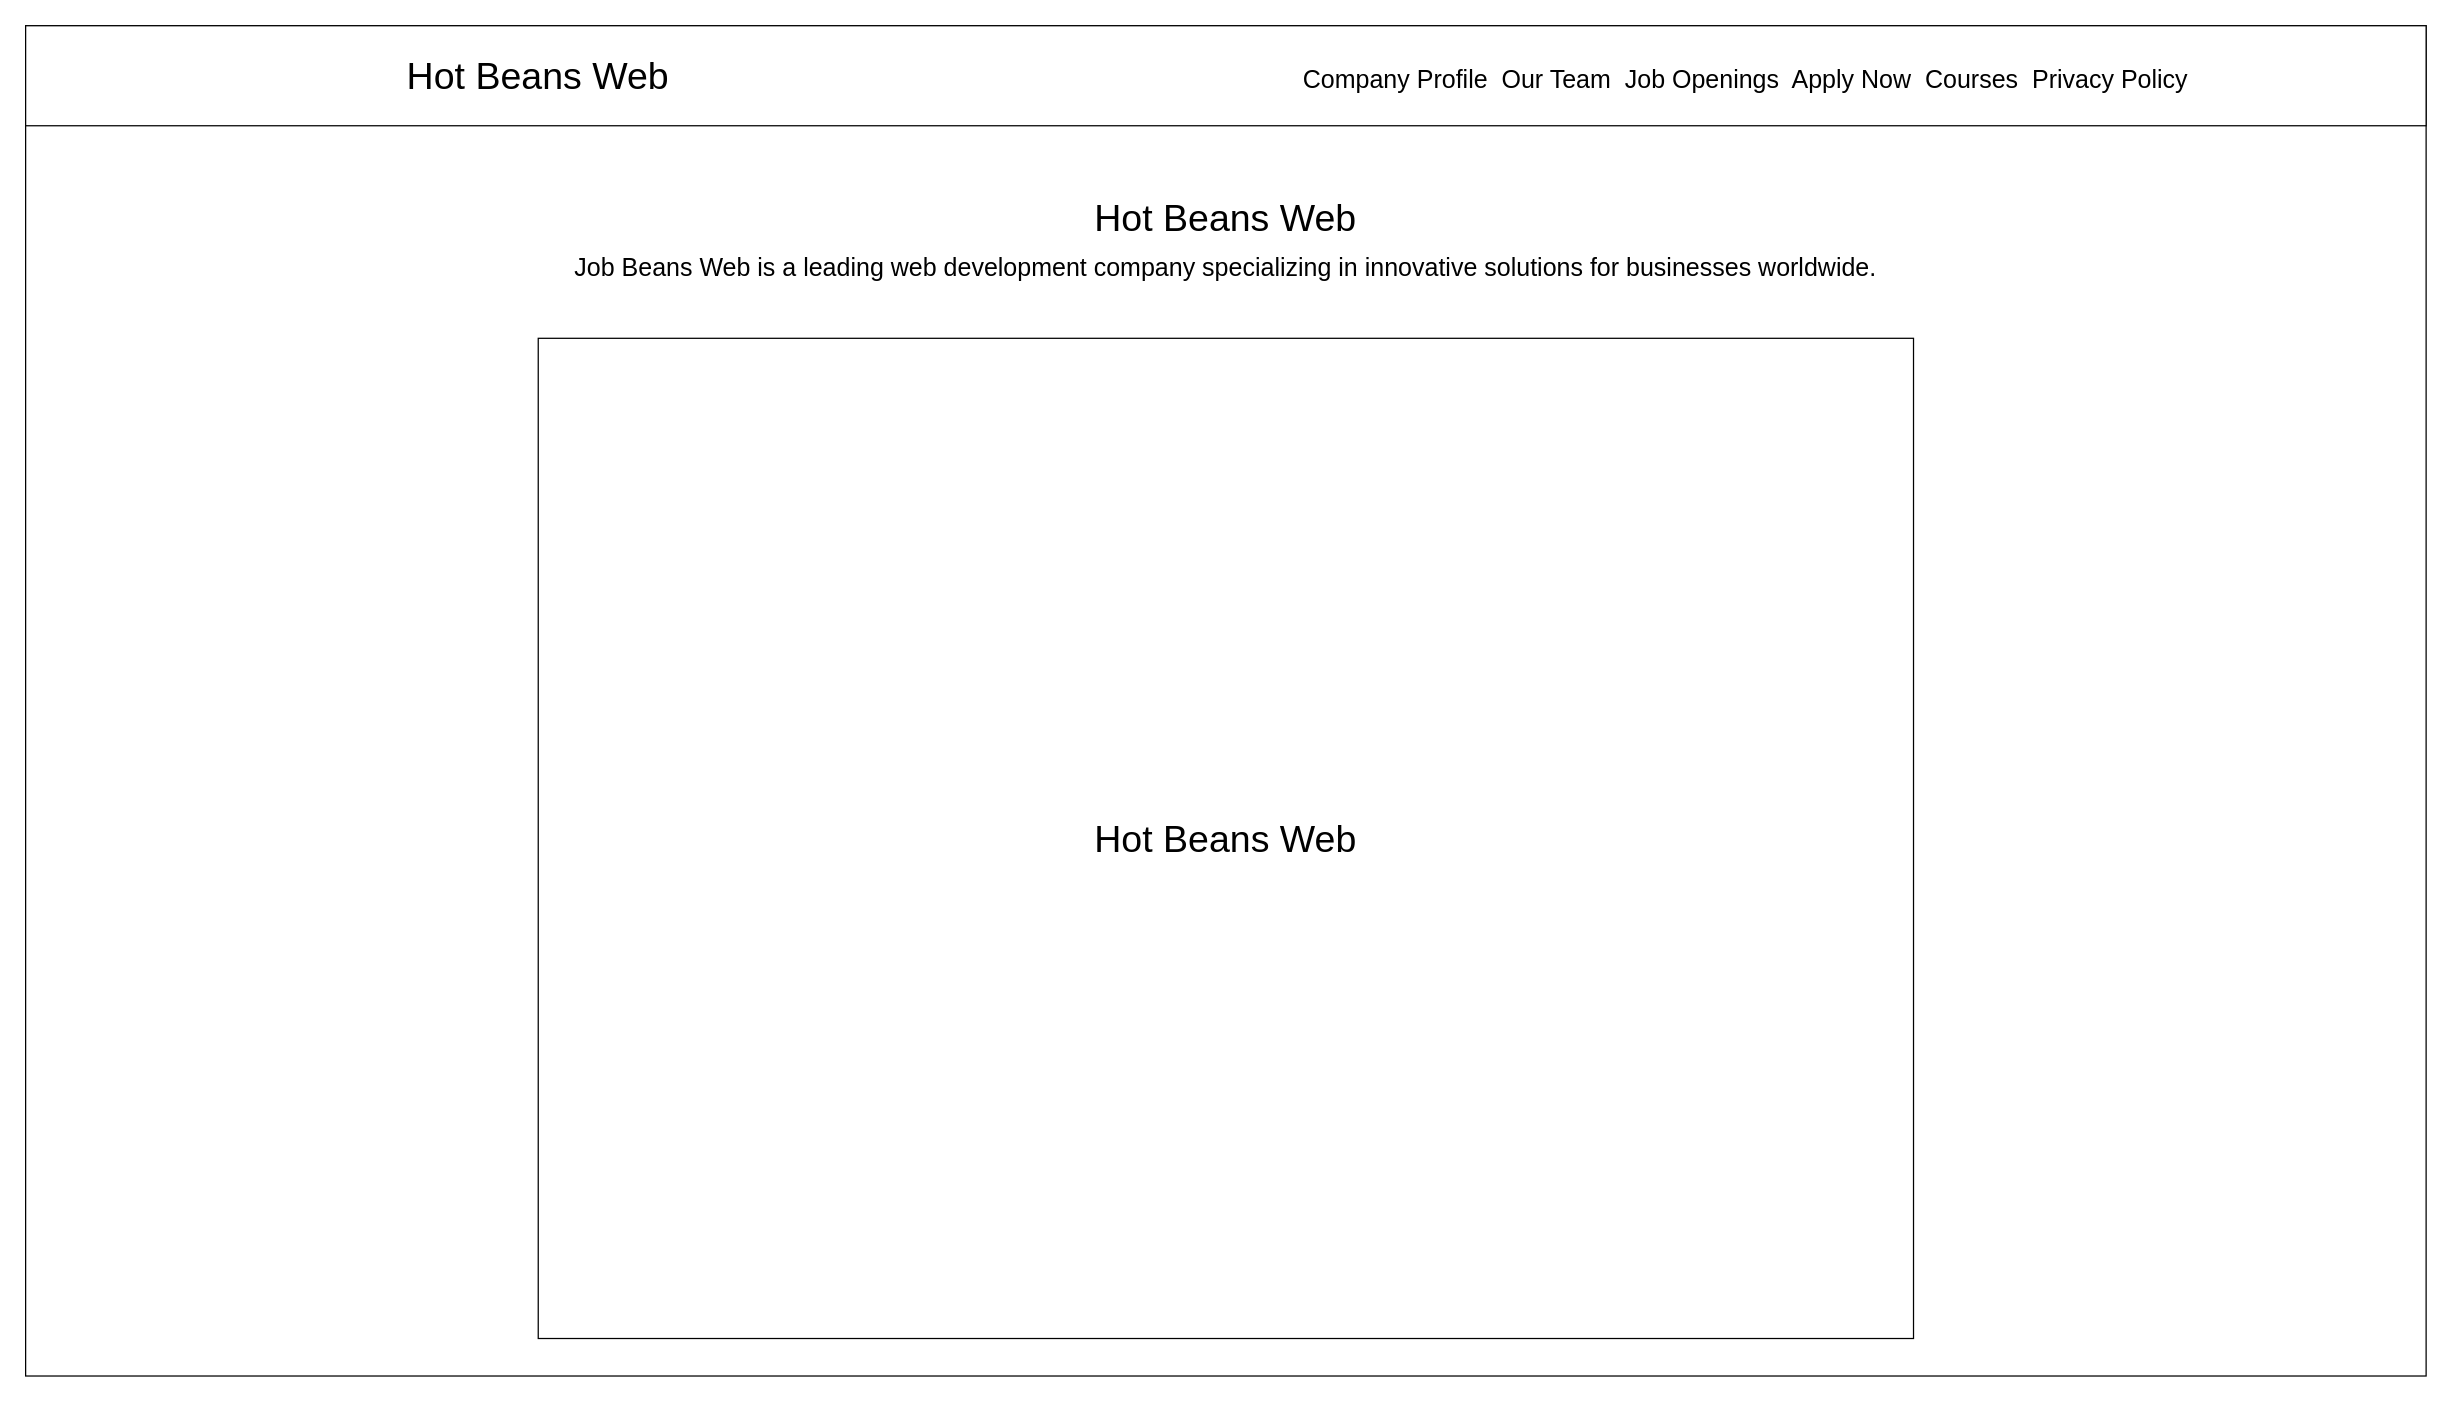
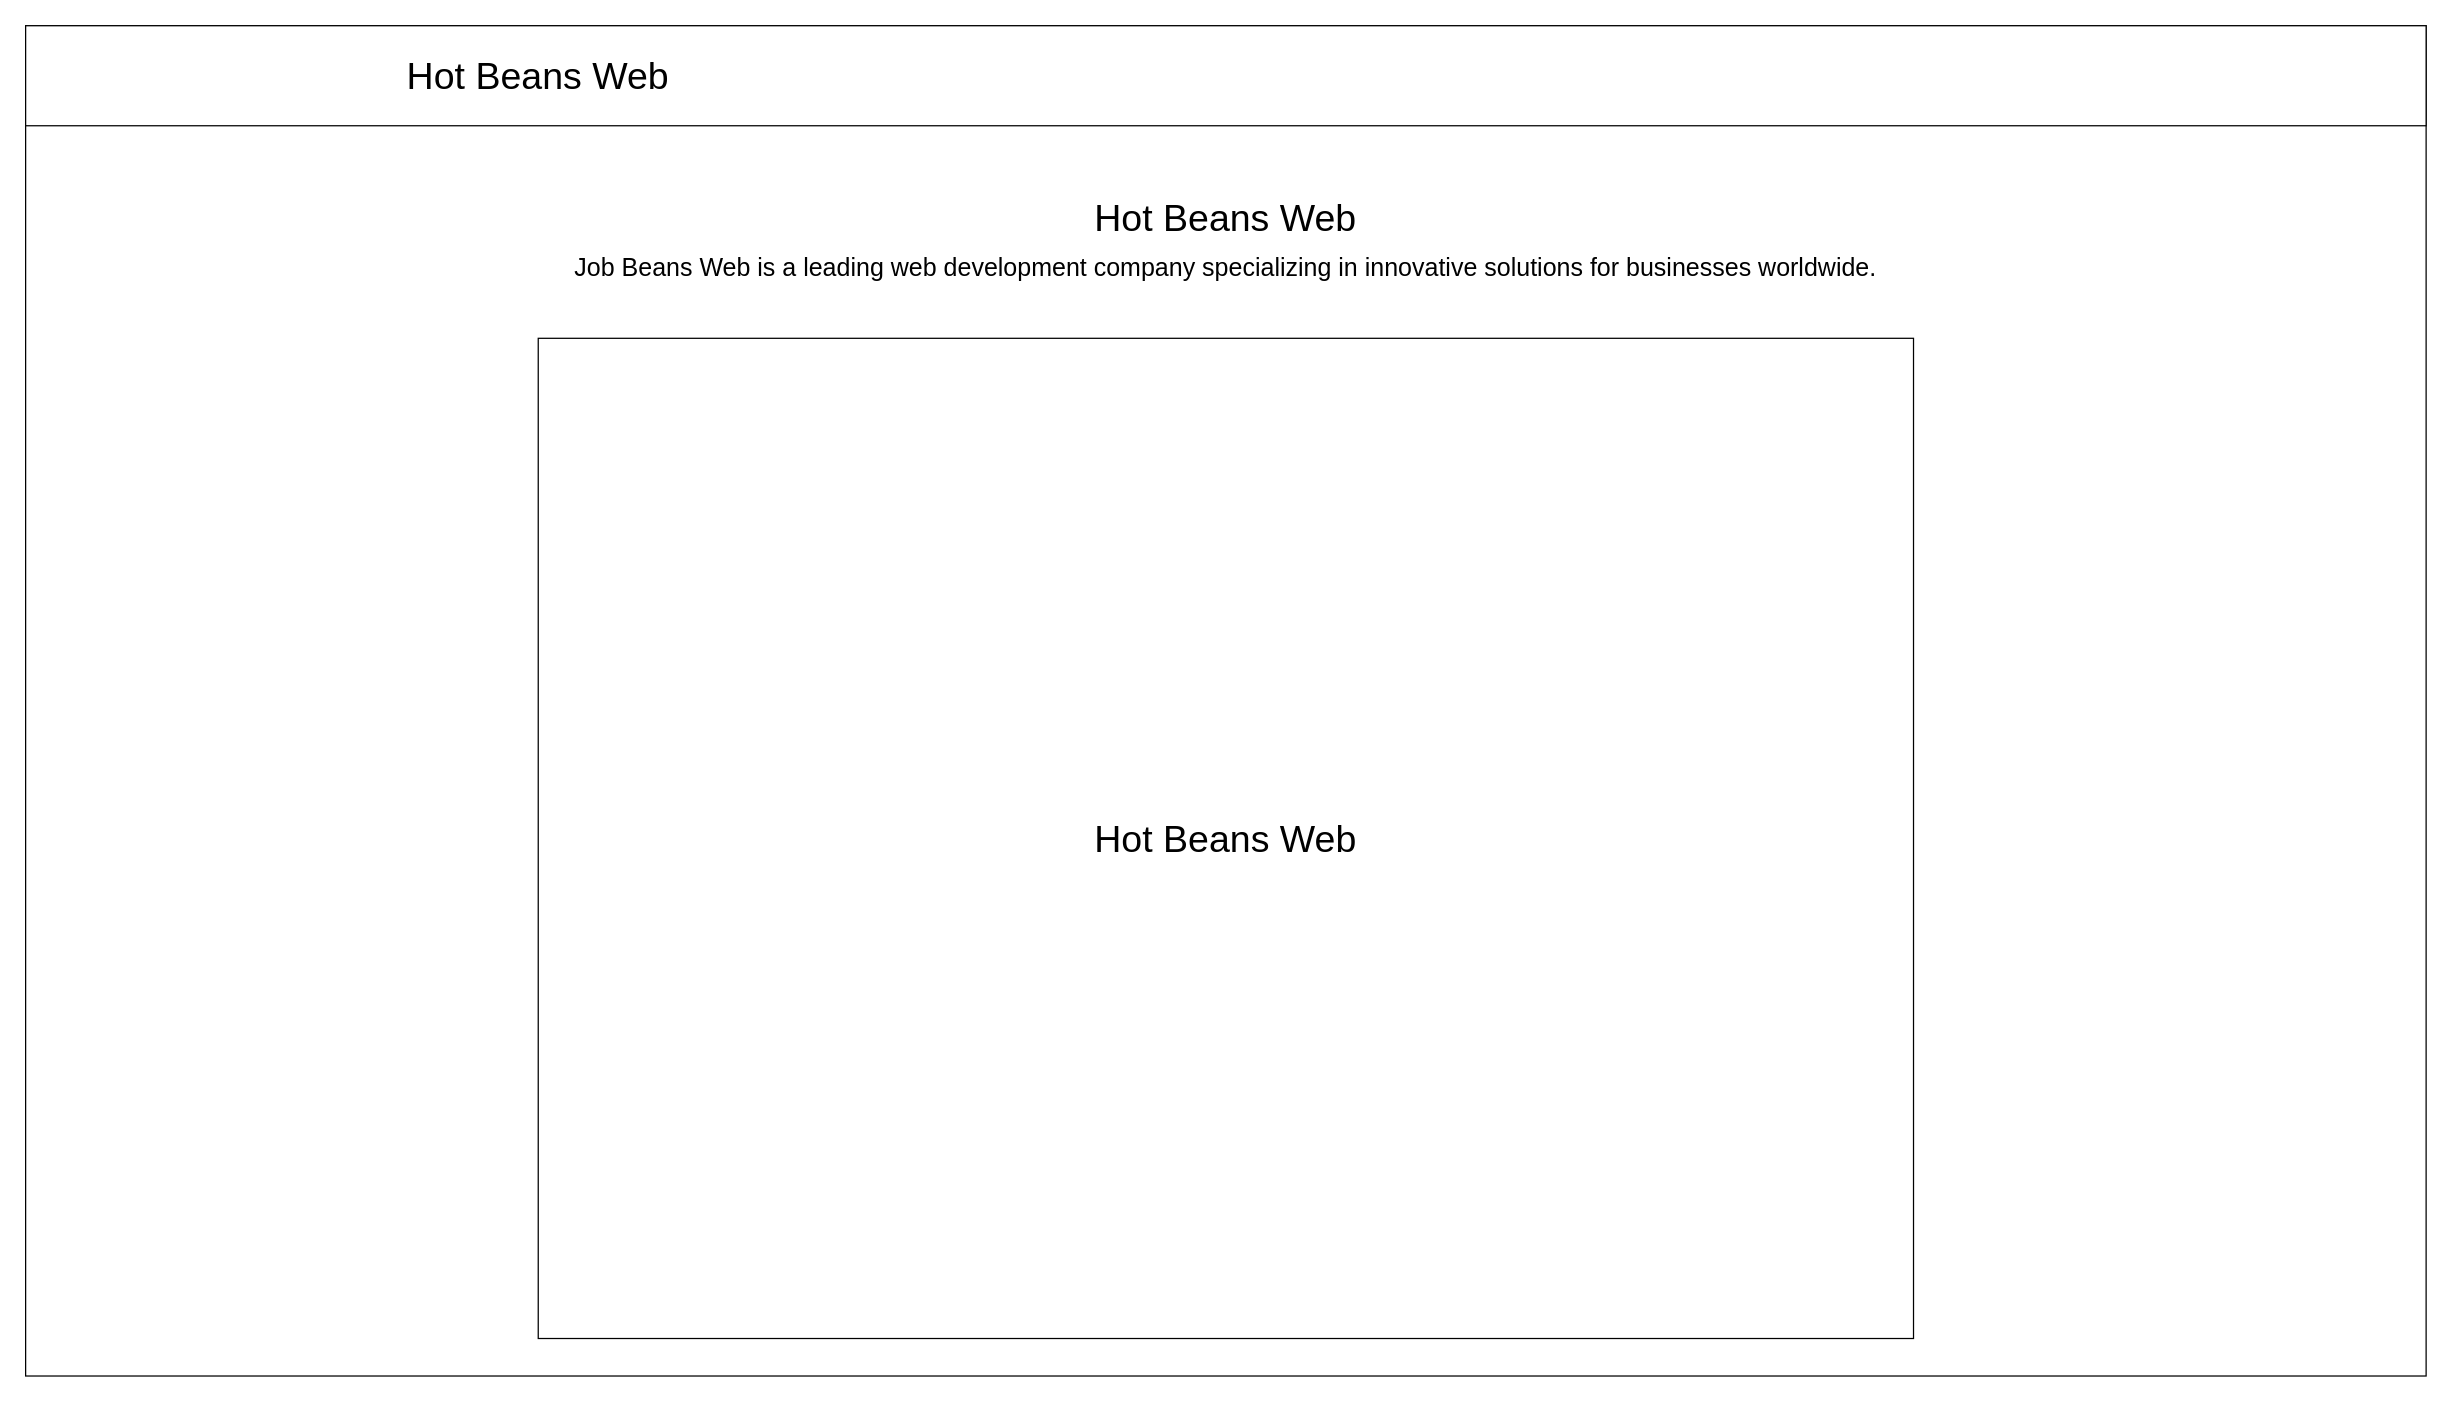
node "Company Profile Our Team Job Openings Apply Now Courses Privacy Policy": removed
